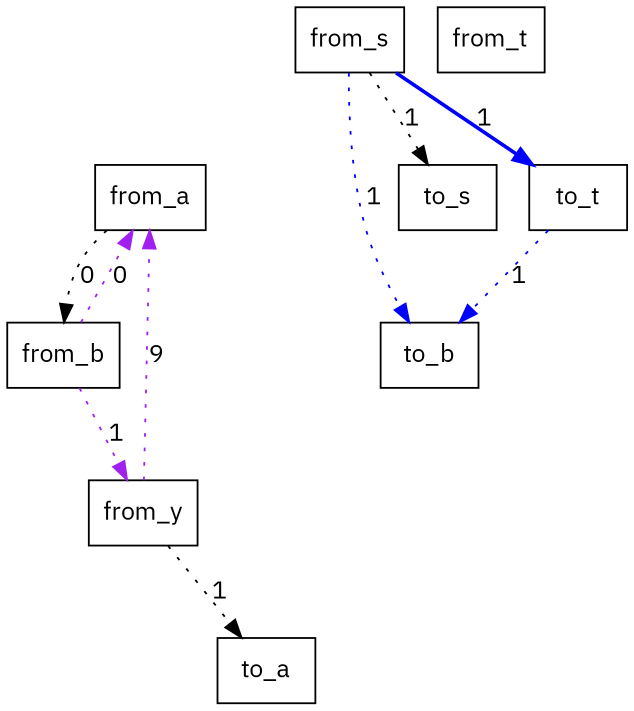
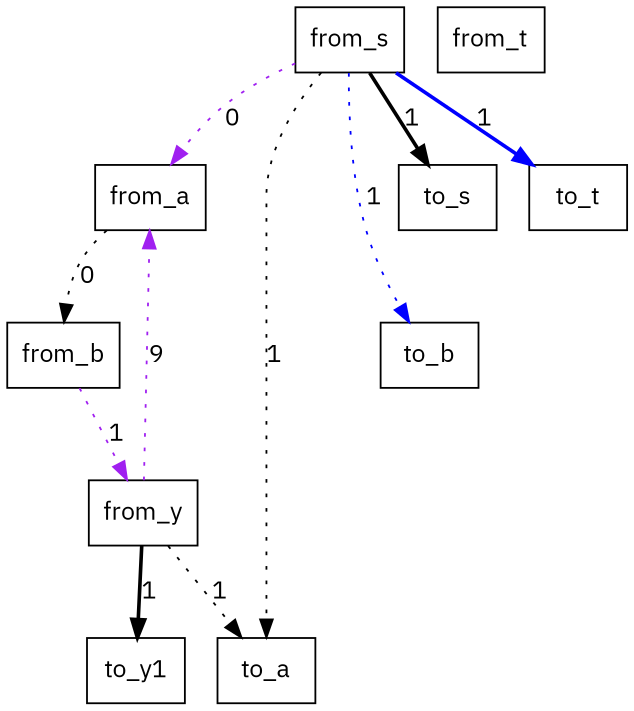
edge "from_s" -> "to_s": style dotted -> bold
edge "to_t" -> "to_b": removed, label "1"
edge "from_b" -> "from_a": now "from_s" -> "from_a"
edge "from_s" -> "to_a": added, label "1"
node "to_y1": added
